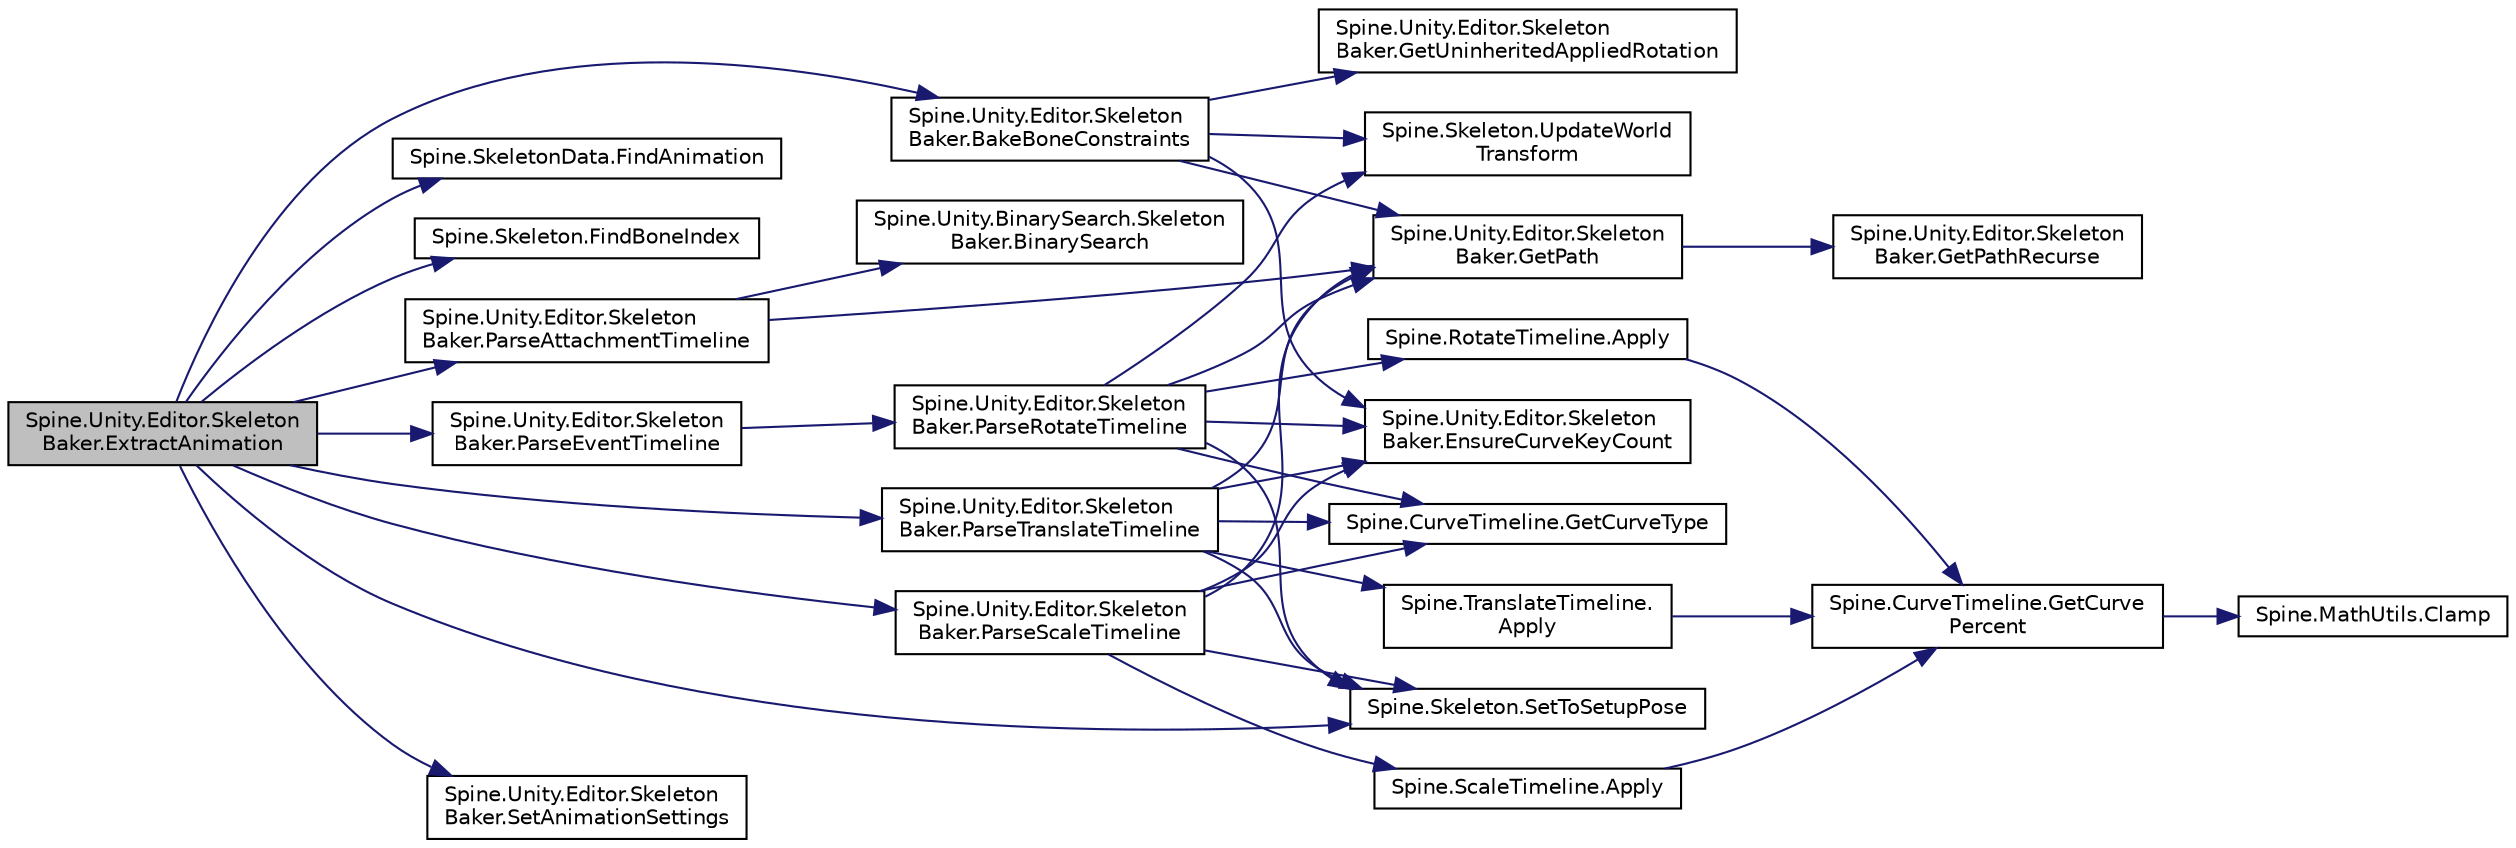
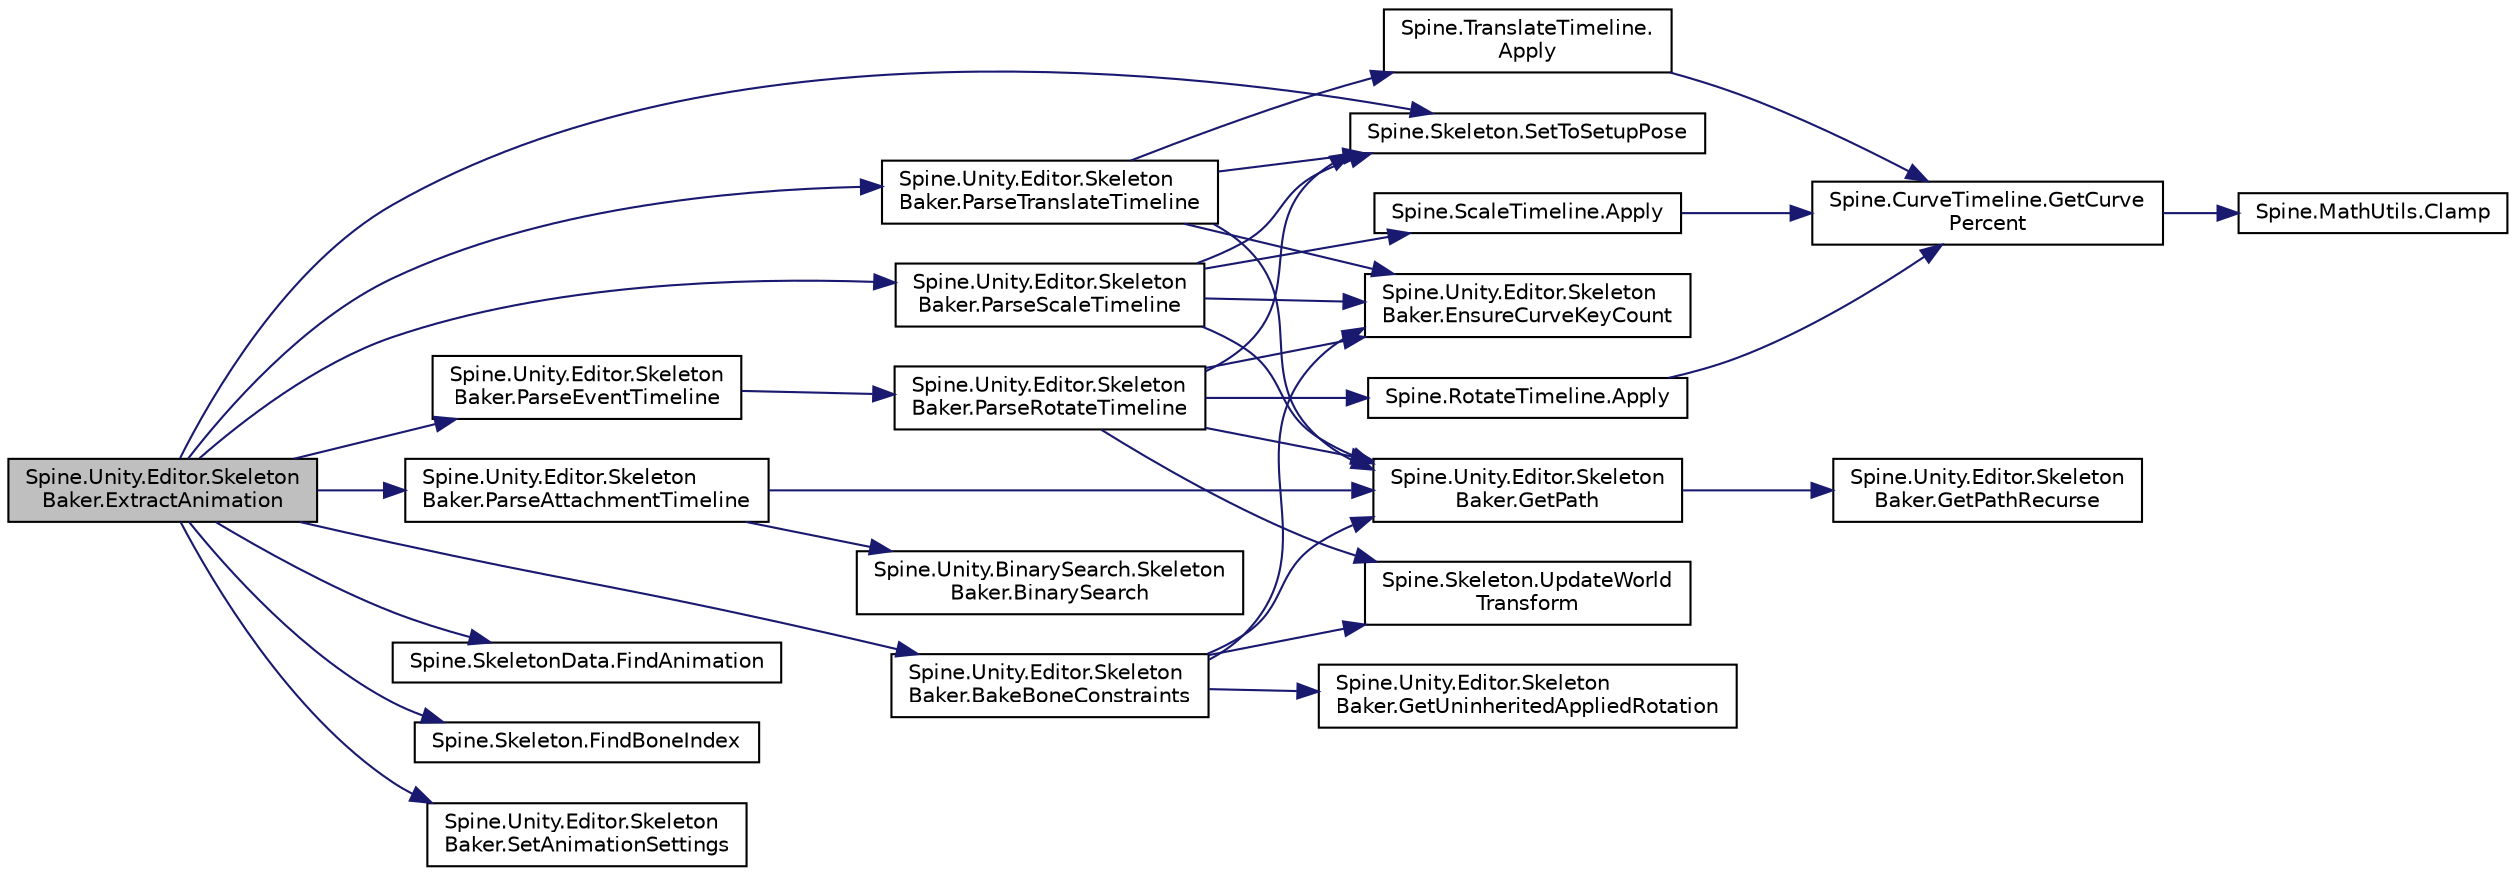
node "Spine.CurveTimeline.GetCurveType": removed
